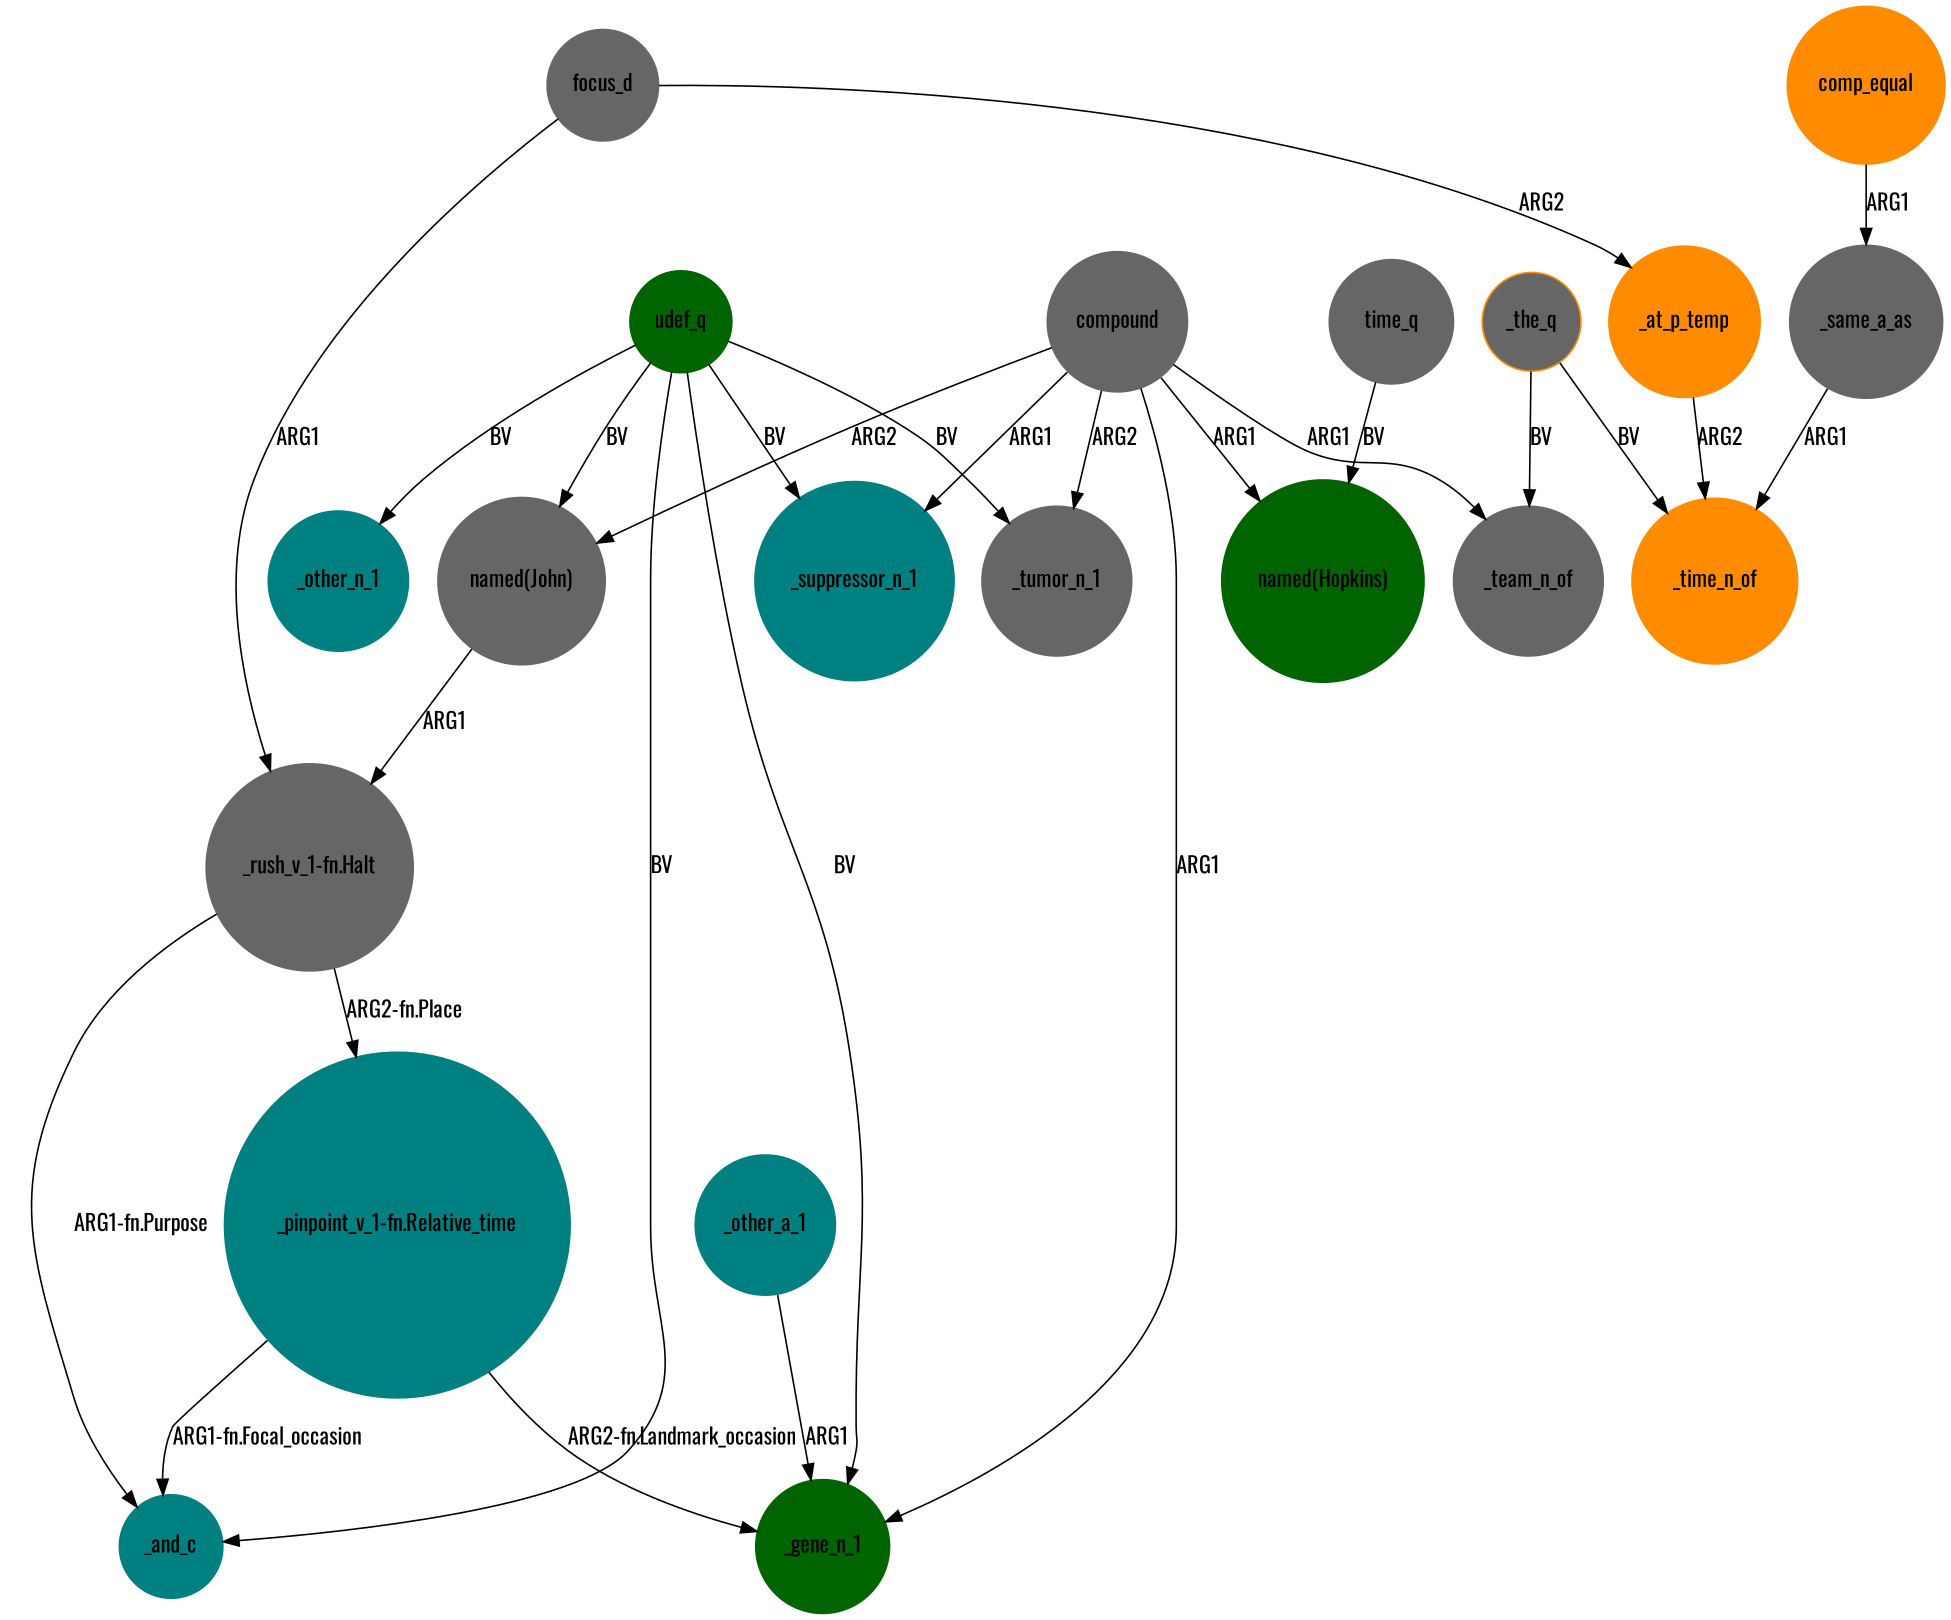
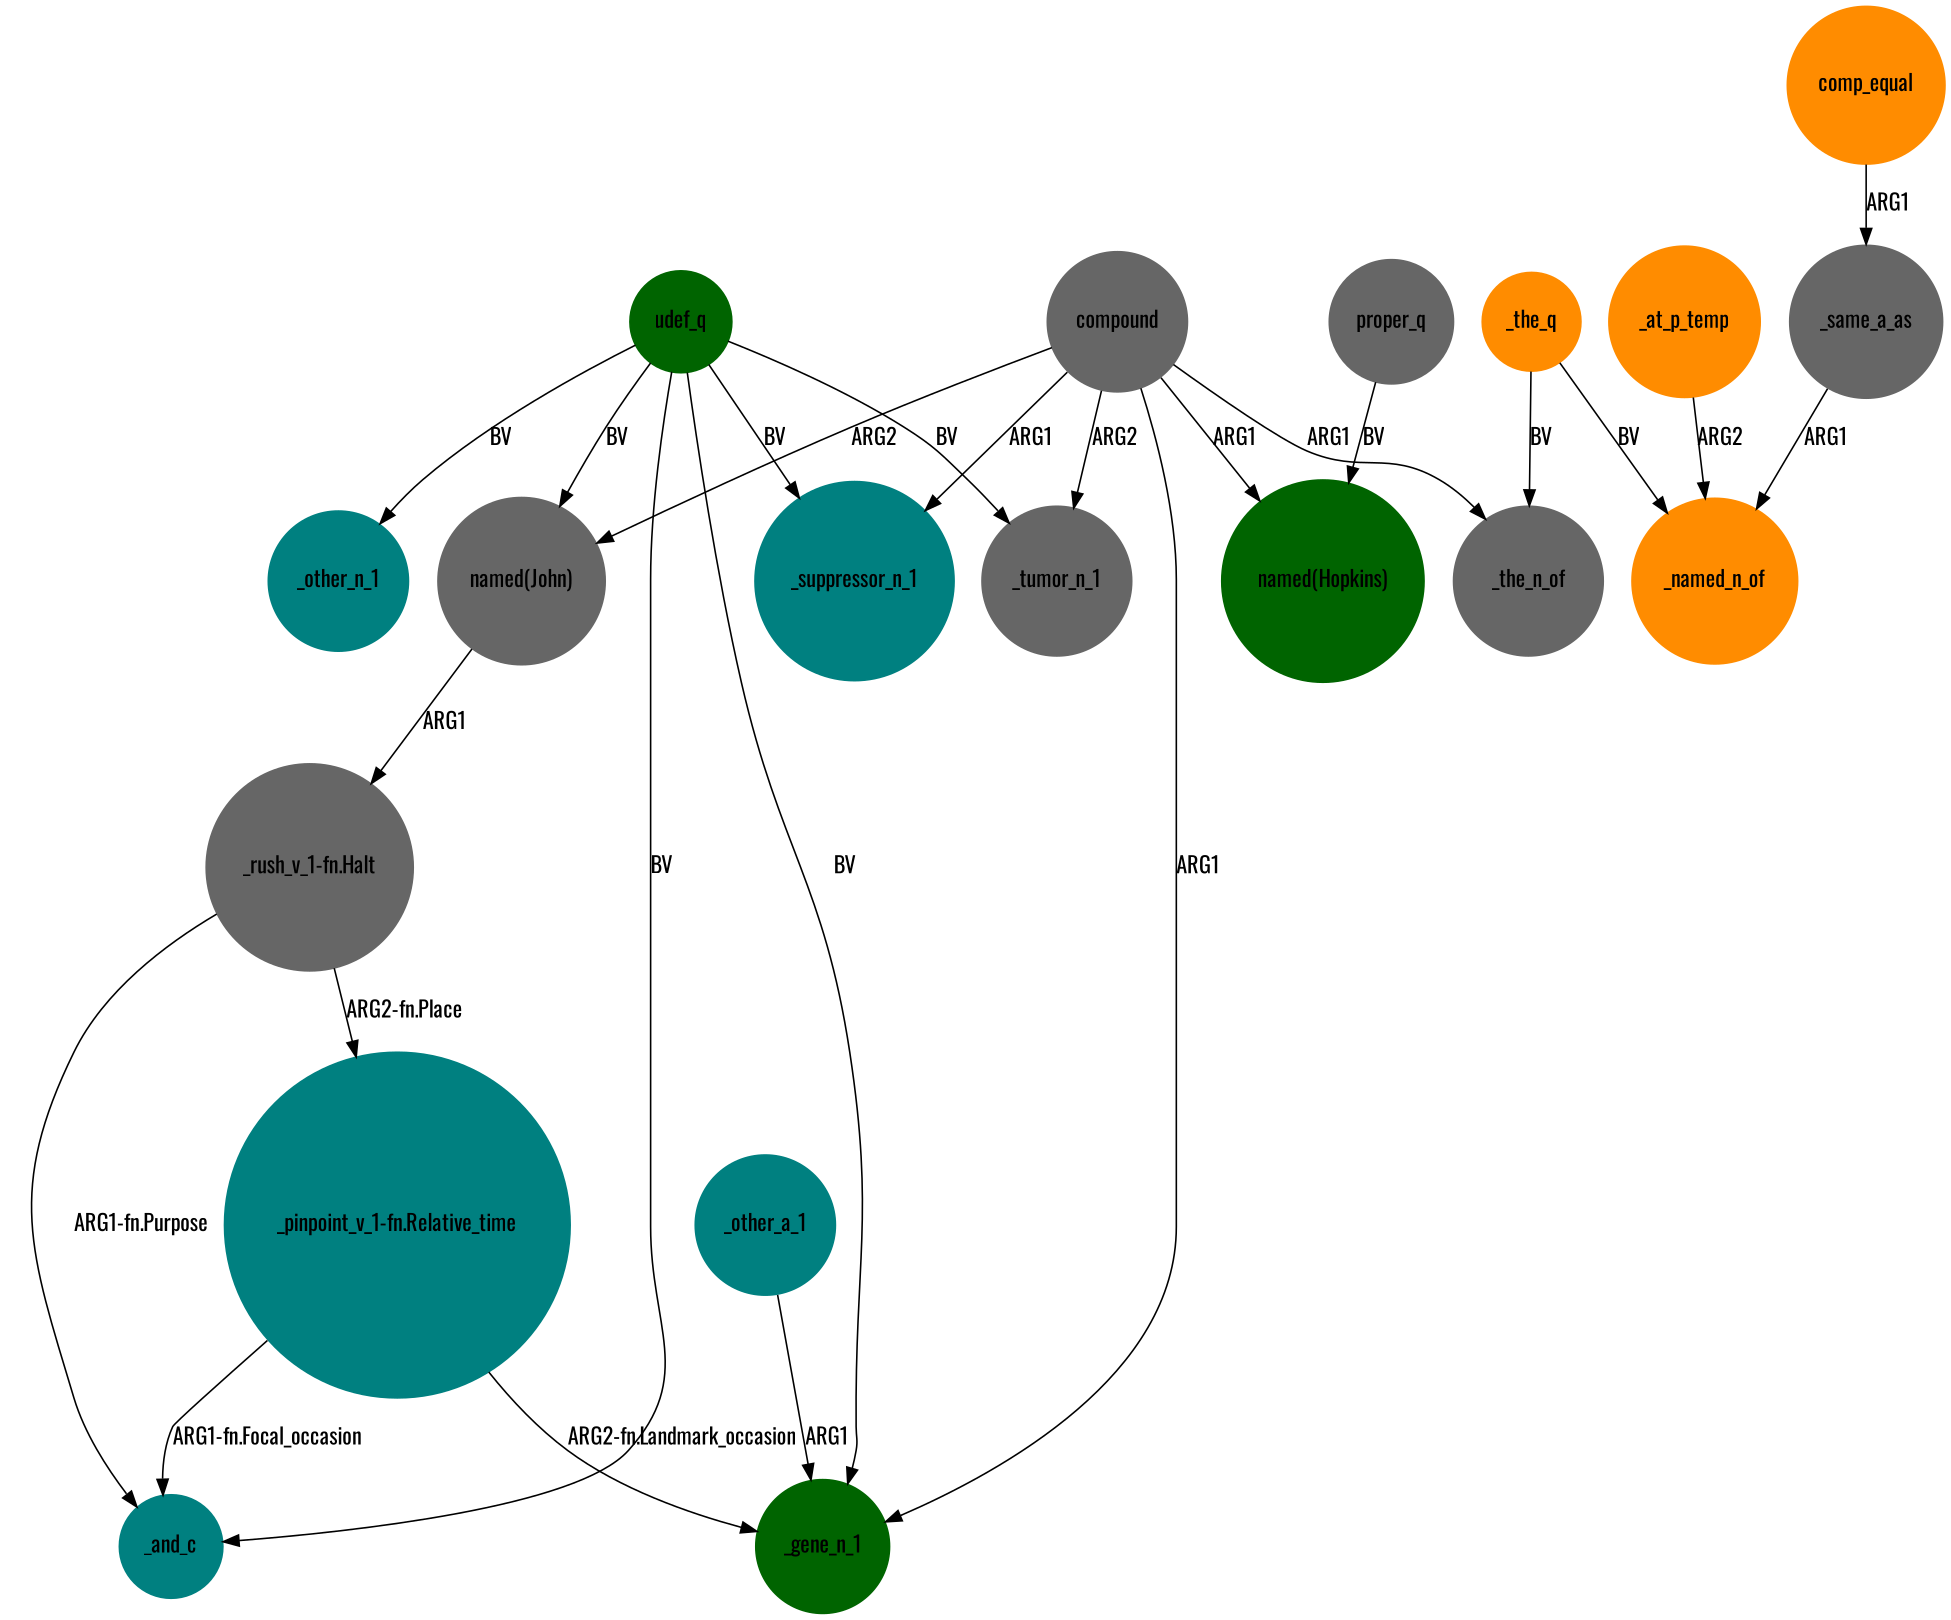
node "focus_d": removed
node "time_q": label "time_q" -> "proper_q"
node "_the_q": fillcolor gray40 -> darkorange
node "_team_n_of": label "_team_n_of" -> "_the_n_of"
node "_time_n_of": label "_time_n_of" -> "_named_n_of"
